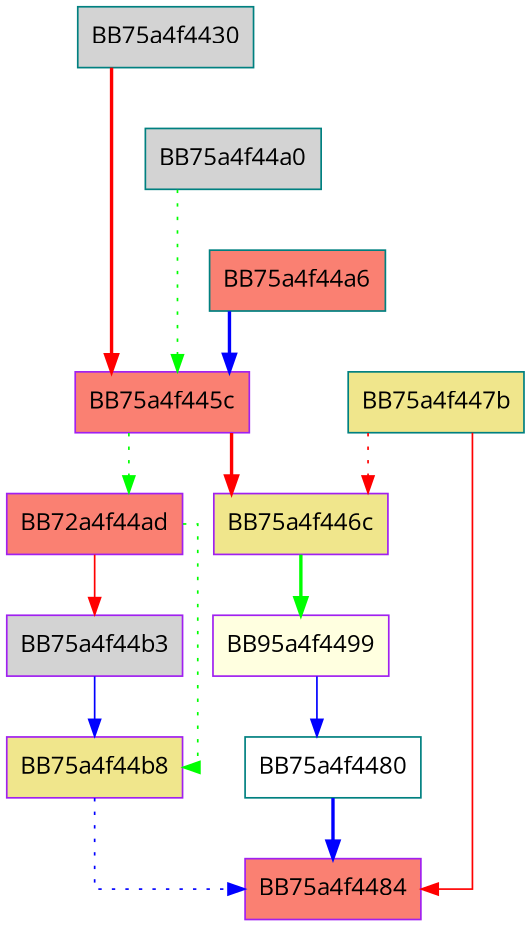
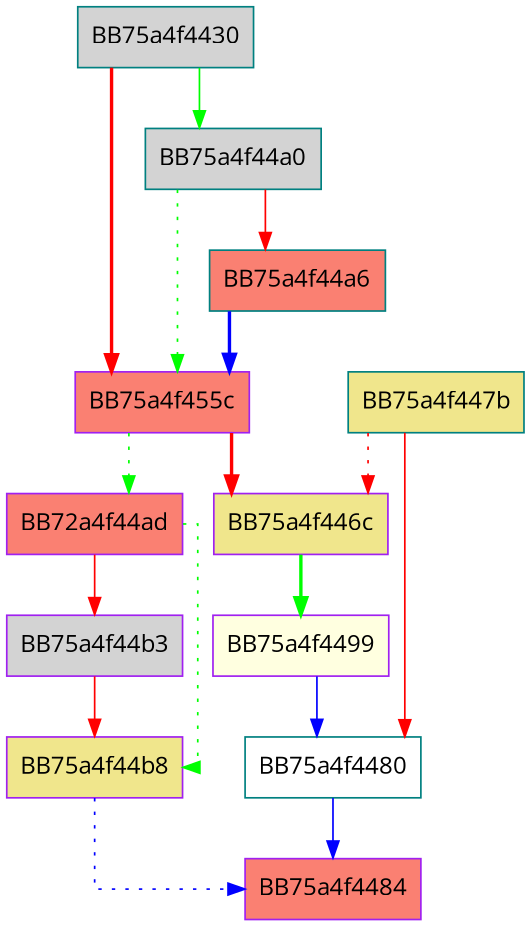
edge "BB75a4f4430" -> "BB75a4f44a0": added
edge "BB75a4f44a0" -> "BB75a4f44a6": added
node "BB75a4f445c": label "BB75a4f445c" -> "BB75a4f455c"
node "BB95a4f4499": label "BB95a4f4499" -> "BB75a4f4499"
edge "BB75a4f447b" -> "BB75a4f4484": now "BB75a4f447b" -> "BB75a4f4480"
edge "BB75a4f44b3" -> "BB75a4f44b8": color blue -> red
edge "BB75a4f4480" -> "BB75a4f4484": style bold -> solid
